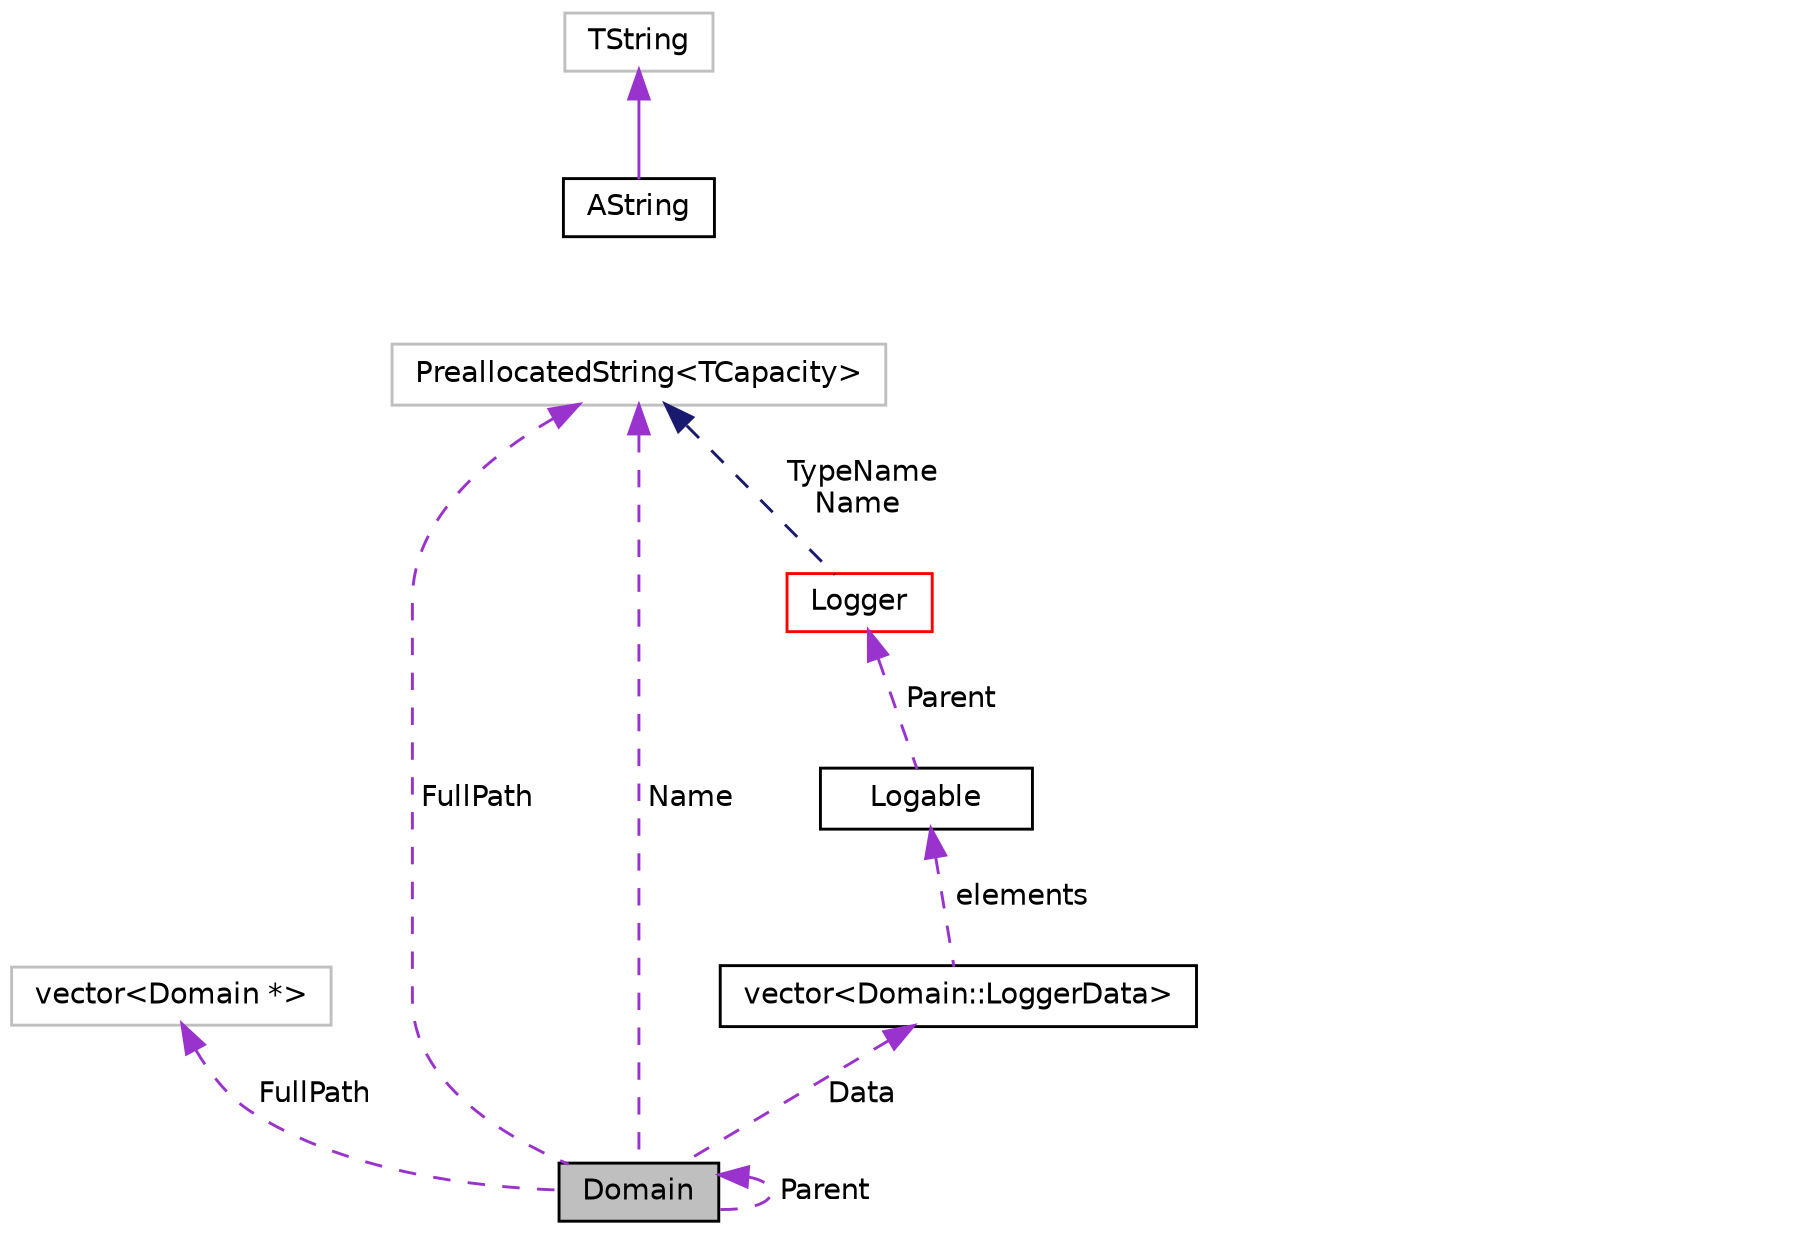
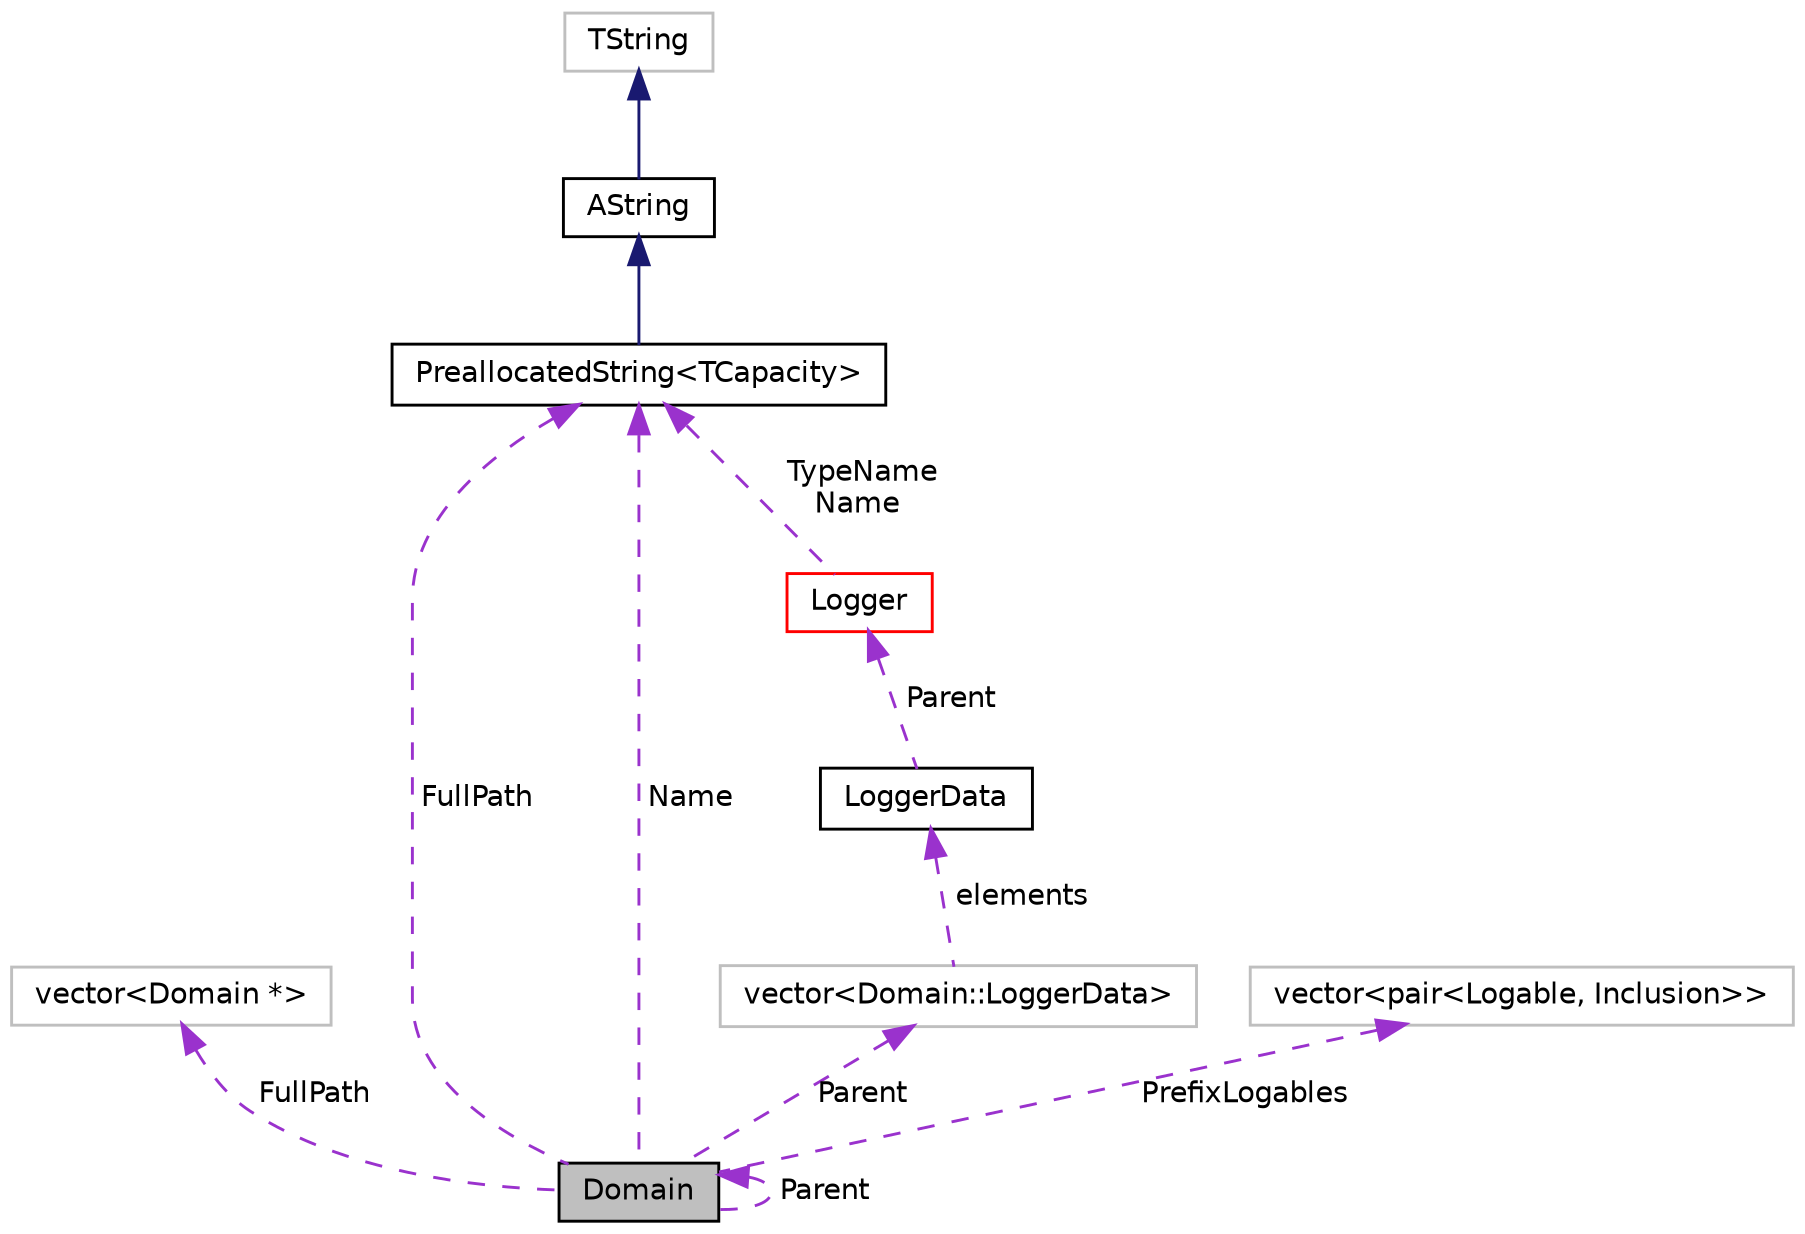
edge "AString" -> "TString": color darkorchid3 -> midnightblue
edge "PreallocatedString<TCapacity>" -> "AString": added
node "PreallocatedString<TCapacity>": color grey75 -> black
edge "Logger" -> "PreallocatedString<TCapacity>": color midnightblue -> darkorchid3
node "Logable": label "Logable" -> "LoggerData"
node "vector<Domain::LoggerData>": color black -> grey75
node "vector<pair<Logable, Inclusion>>": added
edge "Domain" -> "vector<Domain::LoggerData>": label " Data" -> " Parent"
